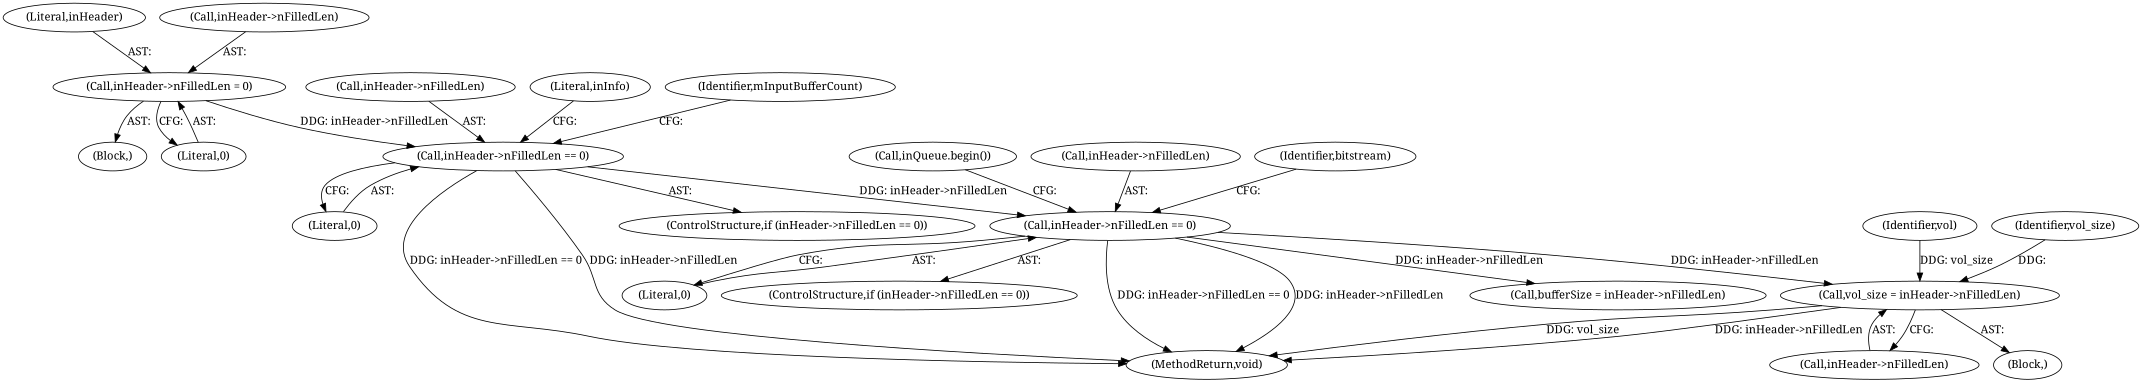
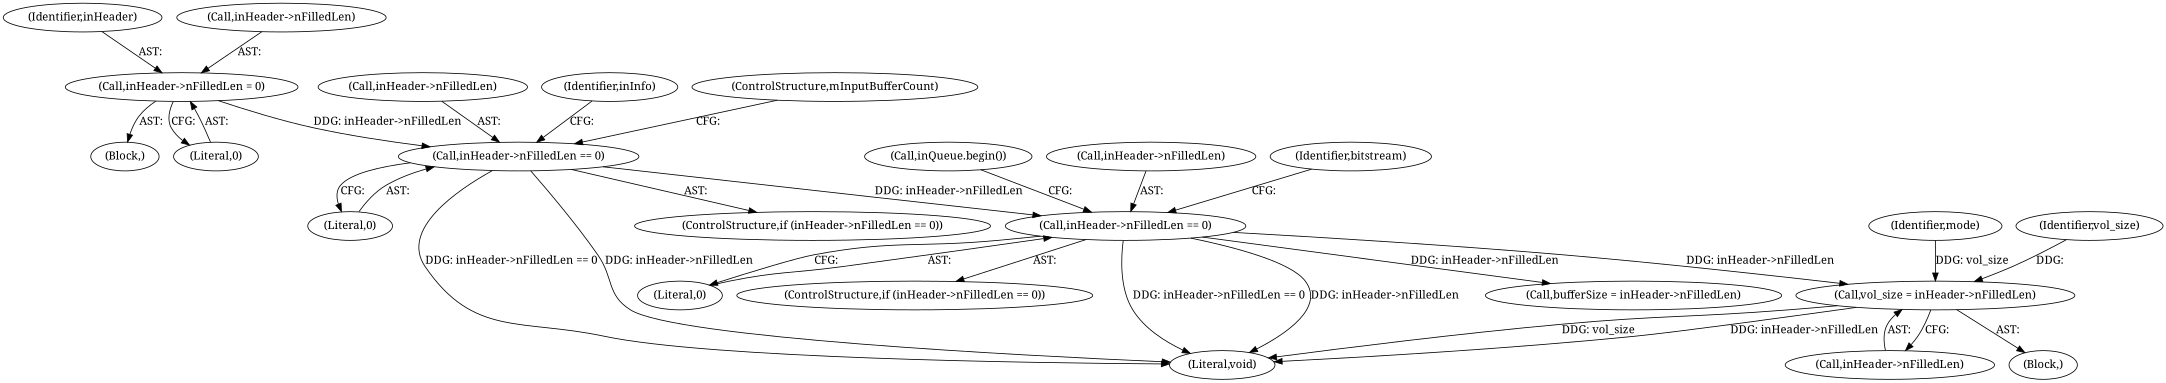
node "(Literal,inHeader)": label "(Literal,inHeader)" -> "(Identifier,inHeader)"
node "(Literal,inInfo)": label "(Literal,inInfo)" -> "(Identifier,inInfo)"
node "(Identifier,mInputBufferCount)": label "(Identifier,mInputBufferCount)" -> "(ControlStructure,mInputBufferCount)"
node "(Identifier,vol)": label "(Identifier,vol)" -> "(Identifier,mode)"
node "(MethodReturn,void)": label "(MethodReturn,void)" -> "(Literal,void)"
